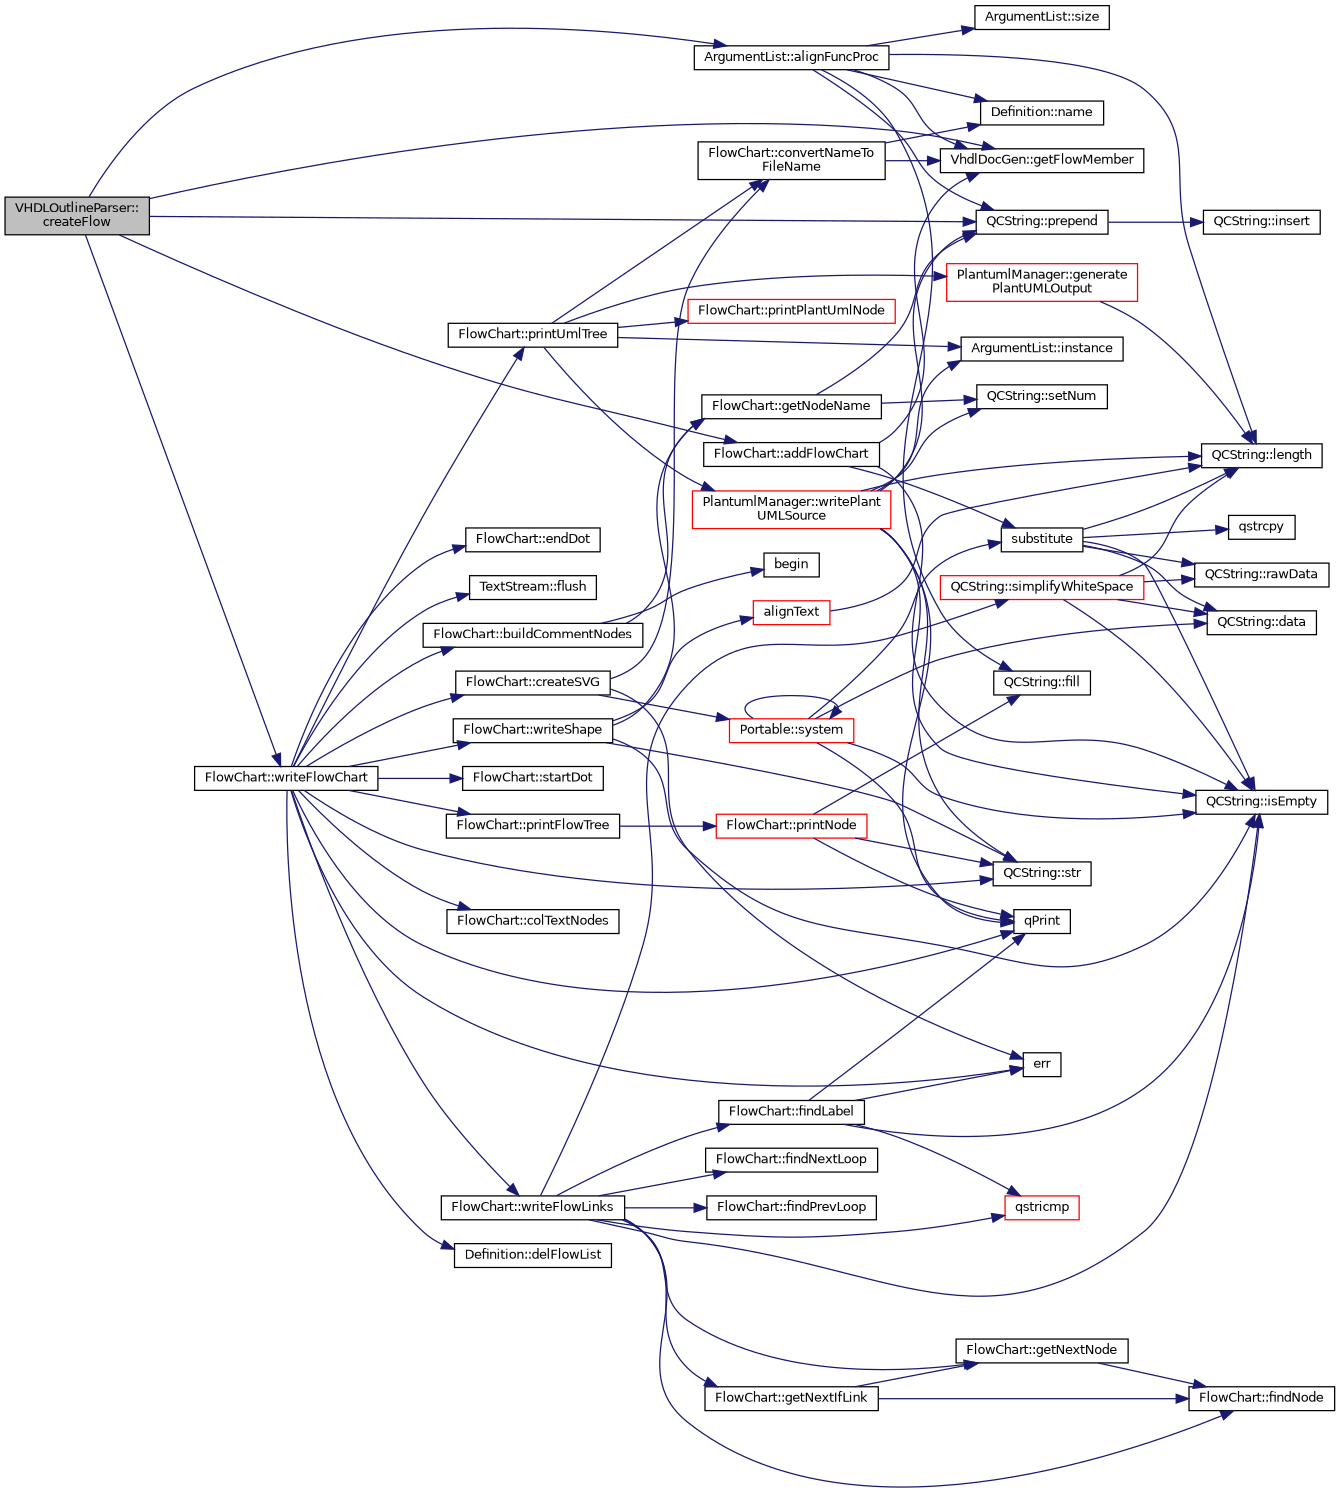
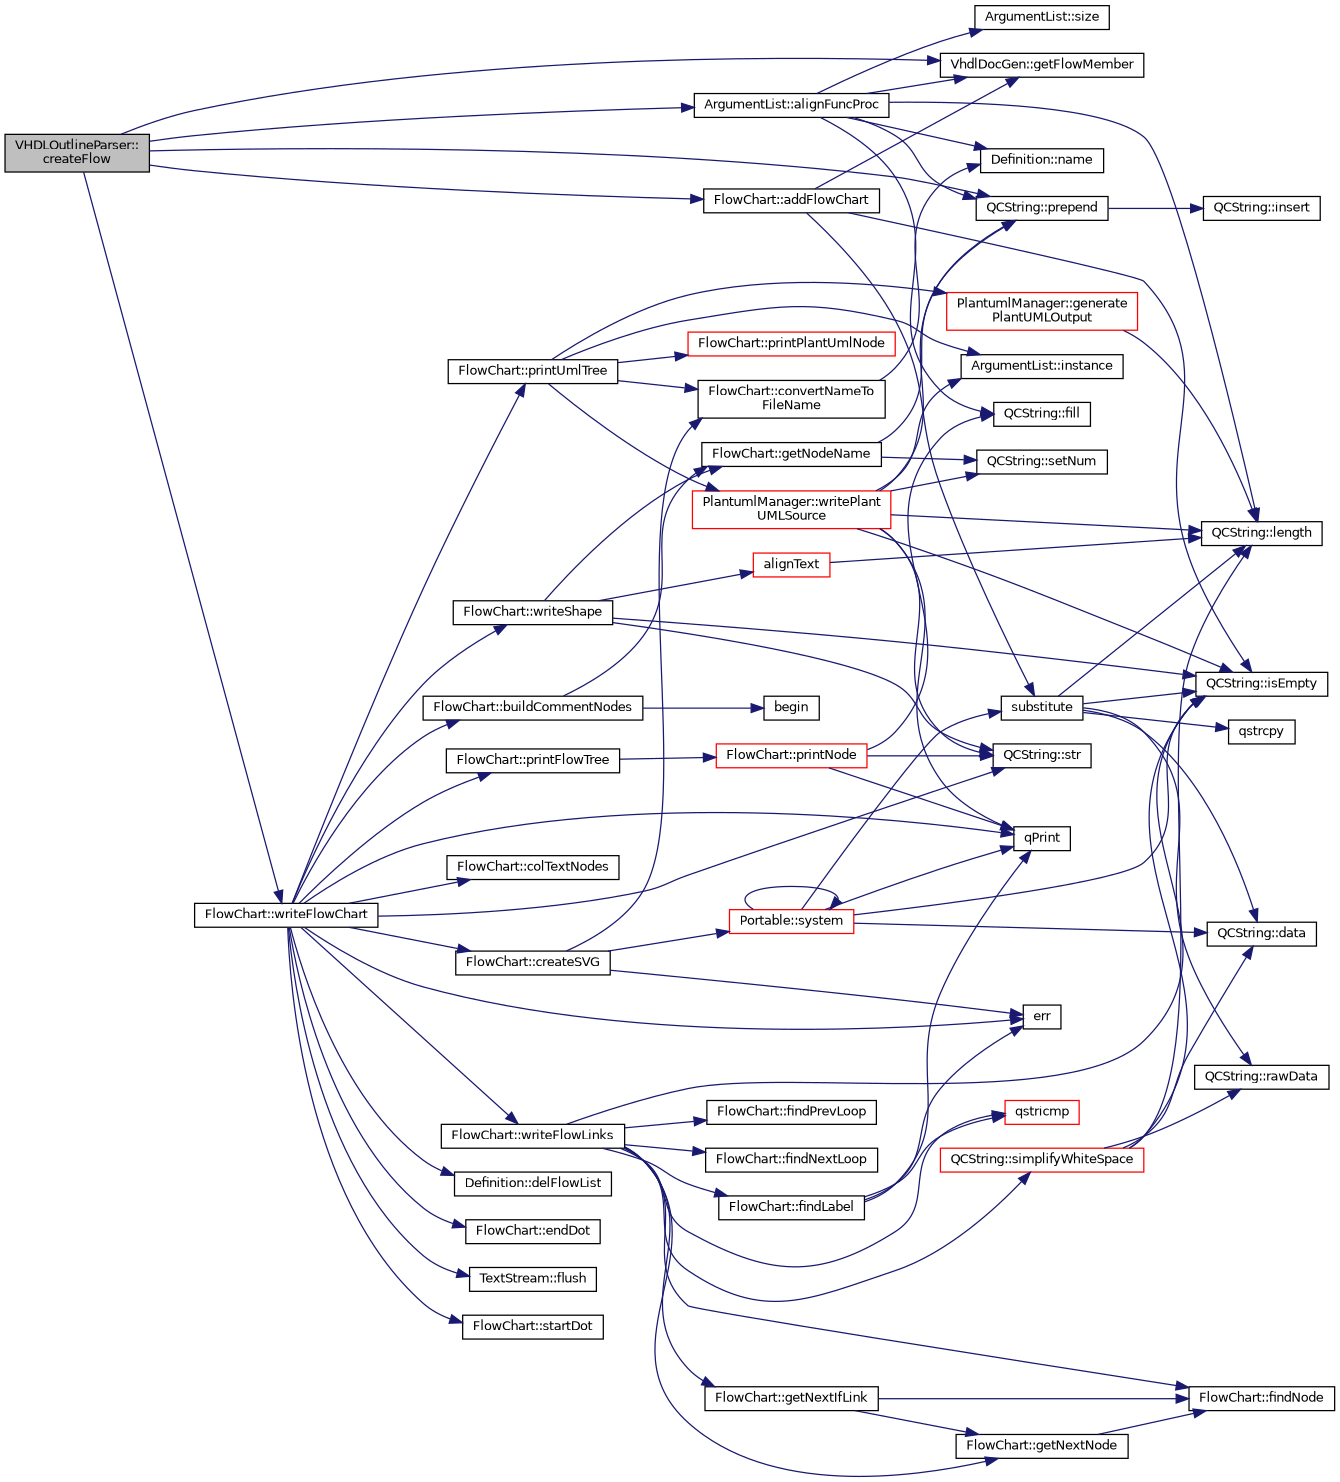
edge "FlowChart::convertNameTo FileName" -> "VhdlDocGen::getFlowMember": removed
edge "FlowChart::findLabel" -> "QCString::isEmpty": removed
